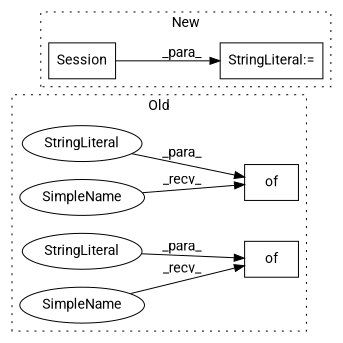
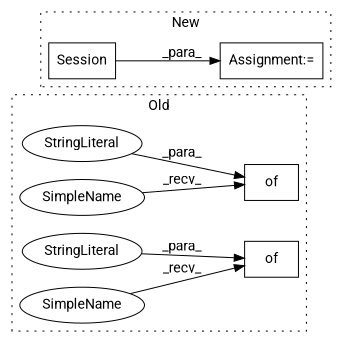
node "StringLiteral:=": label "StringLiteral:=" -> "Assignment:="
